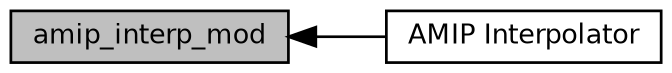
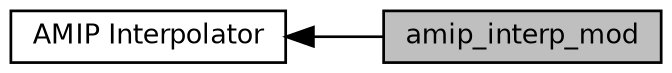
edge "AMIP Interpolator" -> "amip_interp_mod": reversed
